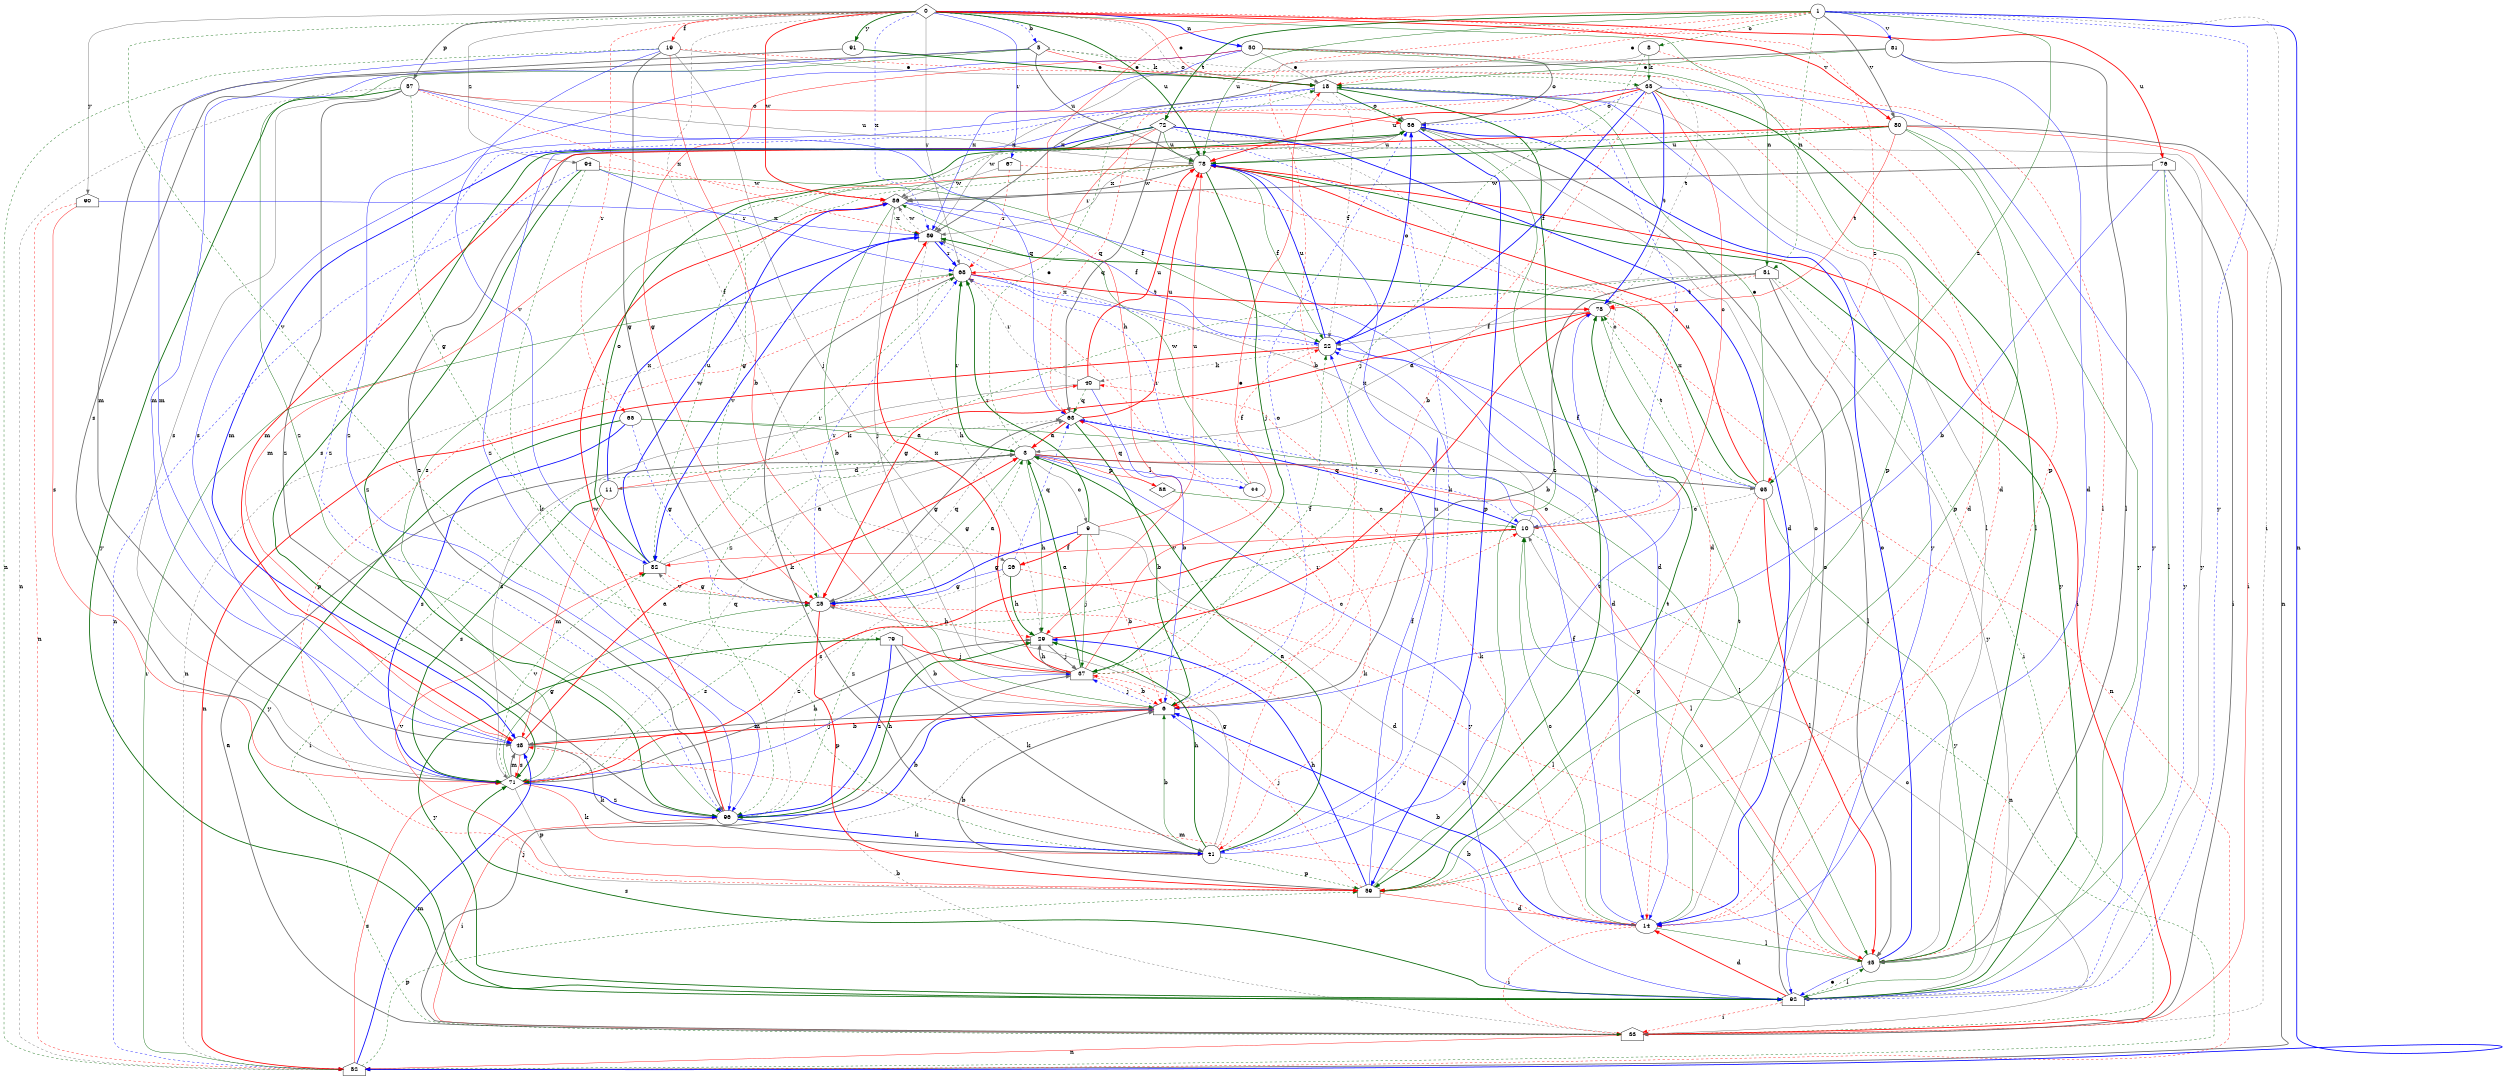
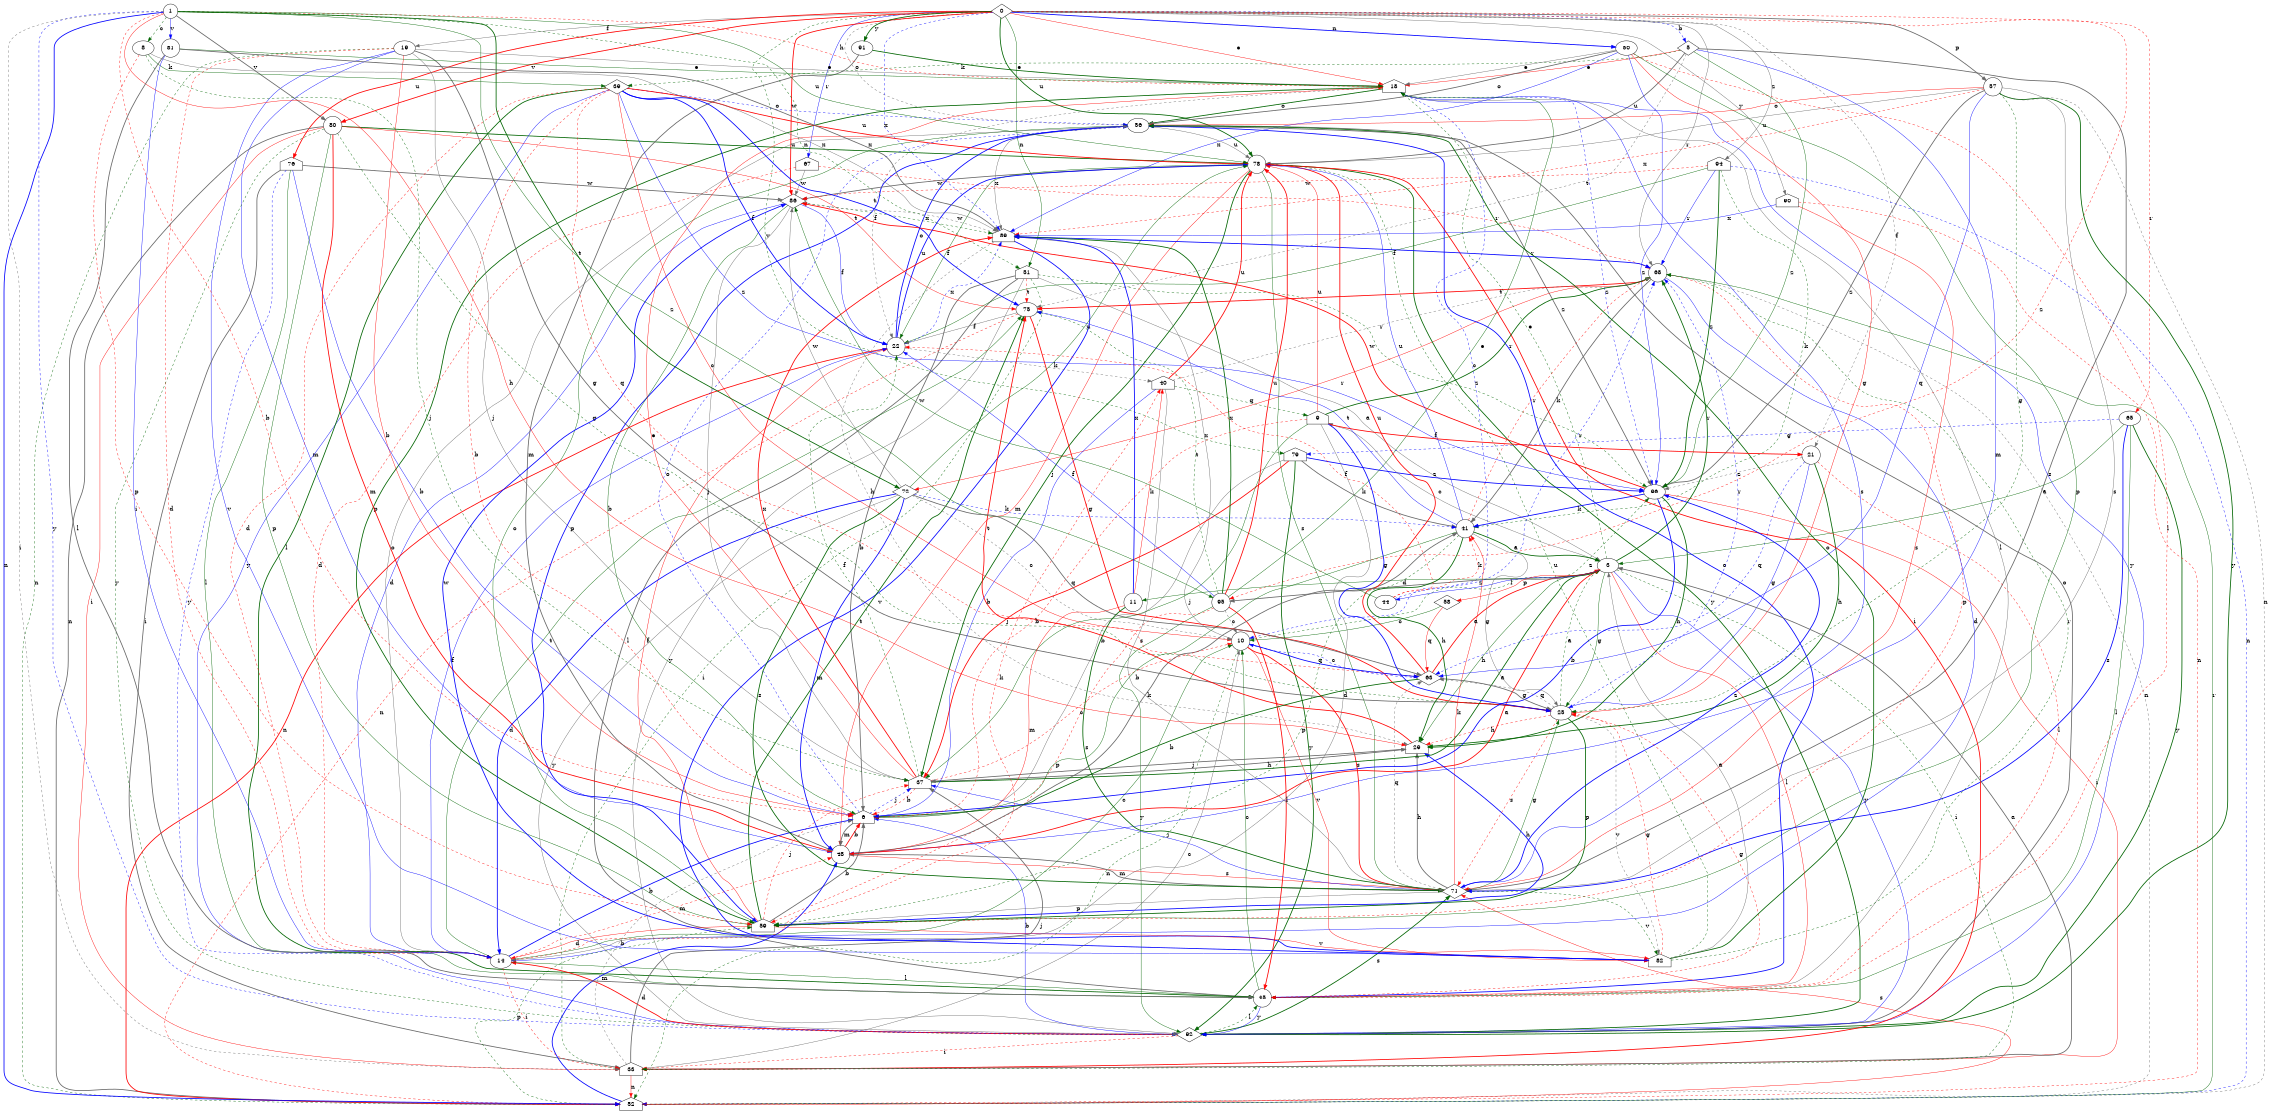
edge "0" -> "19": color red -> gray40
edge "1" -> "18": label "e" -> "h"
node "35": label "35" -> "39"
edge "78" -> "82": reversed
edge "72" -> "68": reversed
edge "40" -> "63": now "40" -> "9"
edge "3" -> "11": color gray40 -> darkgreen
edge "81" -> "14": label "d" -> "i"
edge "65" -> "25": now "65" -> "79"
node "26": label "26" -> "21"
edge "59" -> "22": color blue -> red
edge "80" -> "92": style solid -> dashed
edge "25" -> "71": color darkgreen -> red
edge "25" -> "59": color red -> darkgreen
edge "45" -> "92": label "e" -> "y"
node "92": shape house -> diamond
